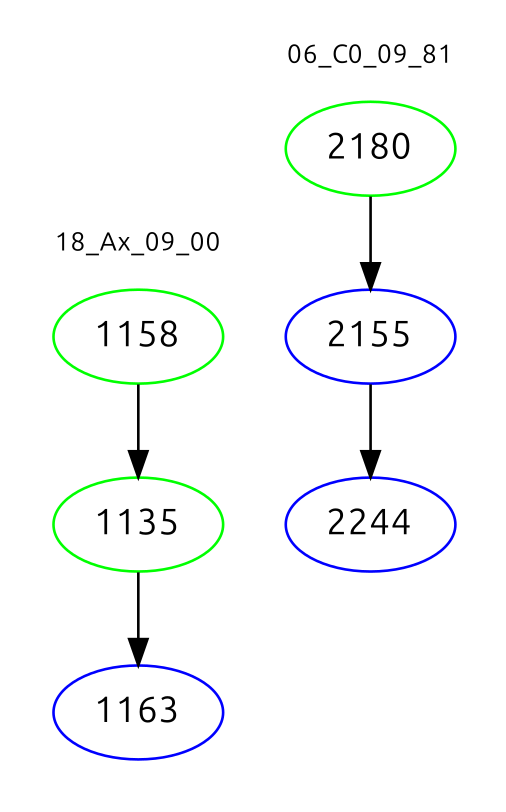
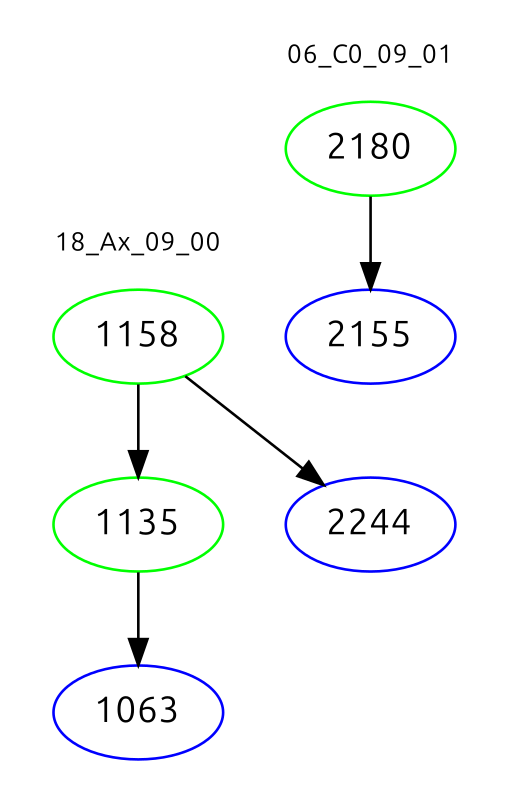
cluster "06_C0_09_81": label "06_C0_09_81" -> "06_C0_09_01"
edge "2155" -> "2244": now "1158" -> "2244"
node "1163": label "1163" -> "1063"
